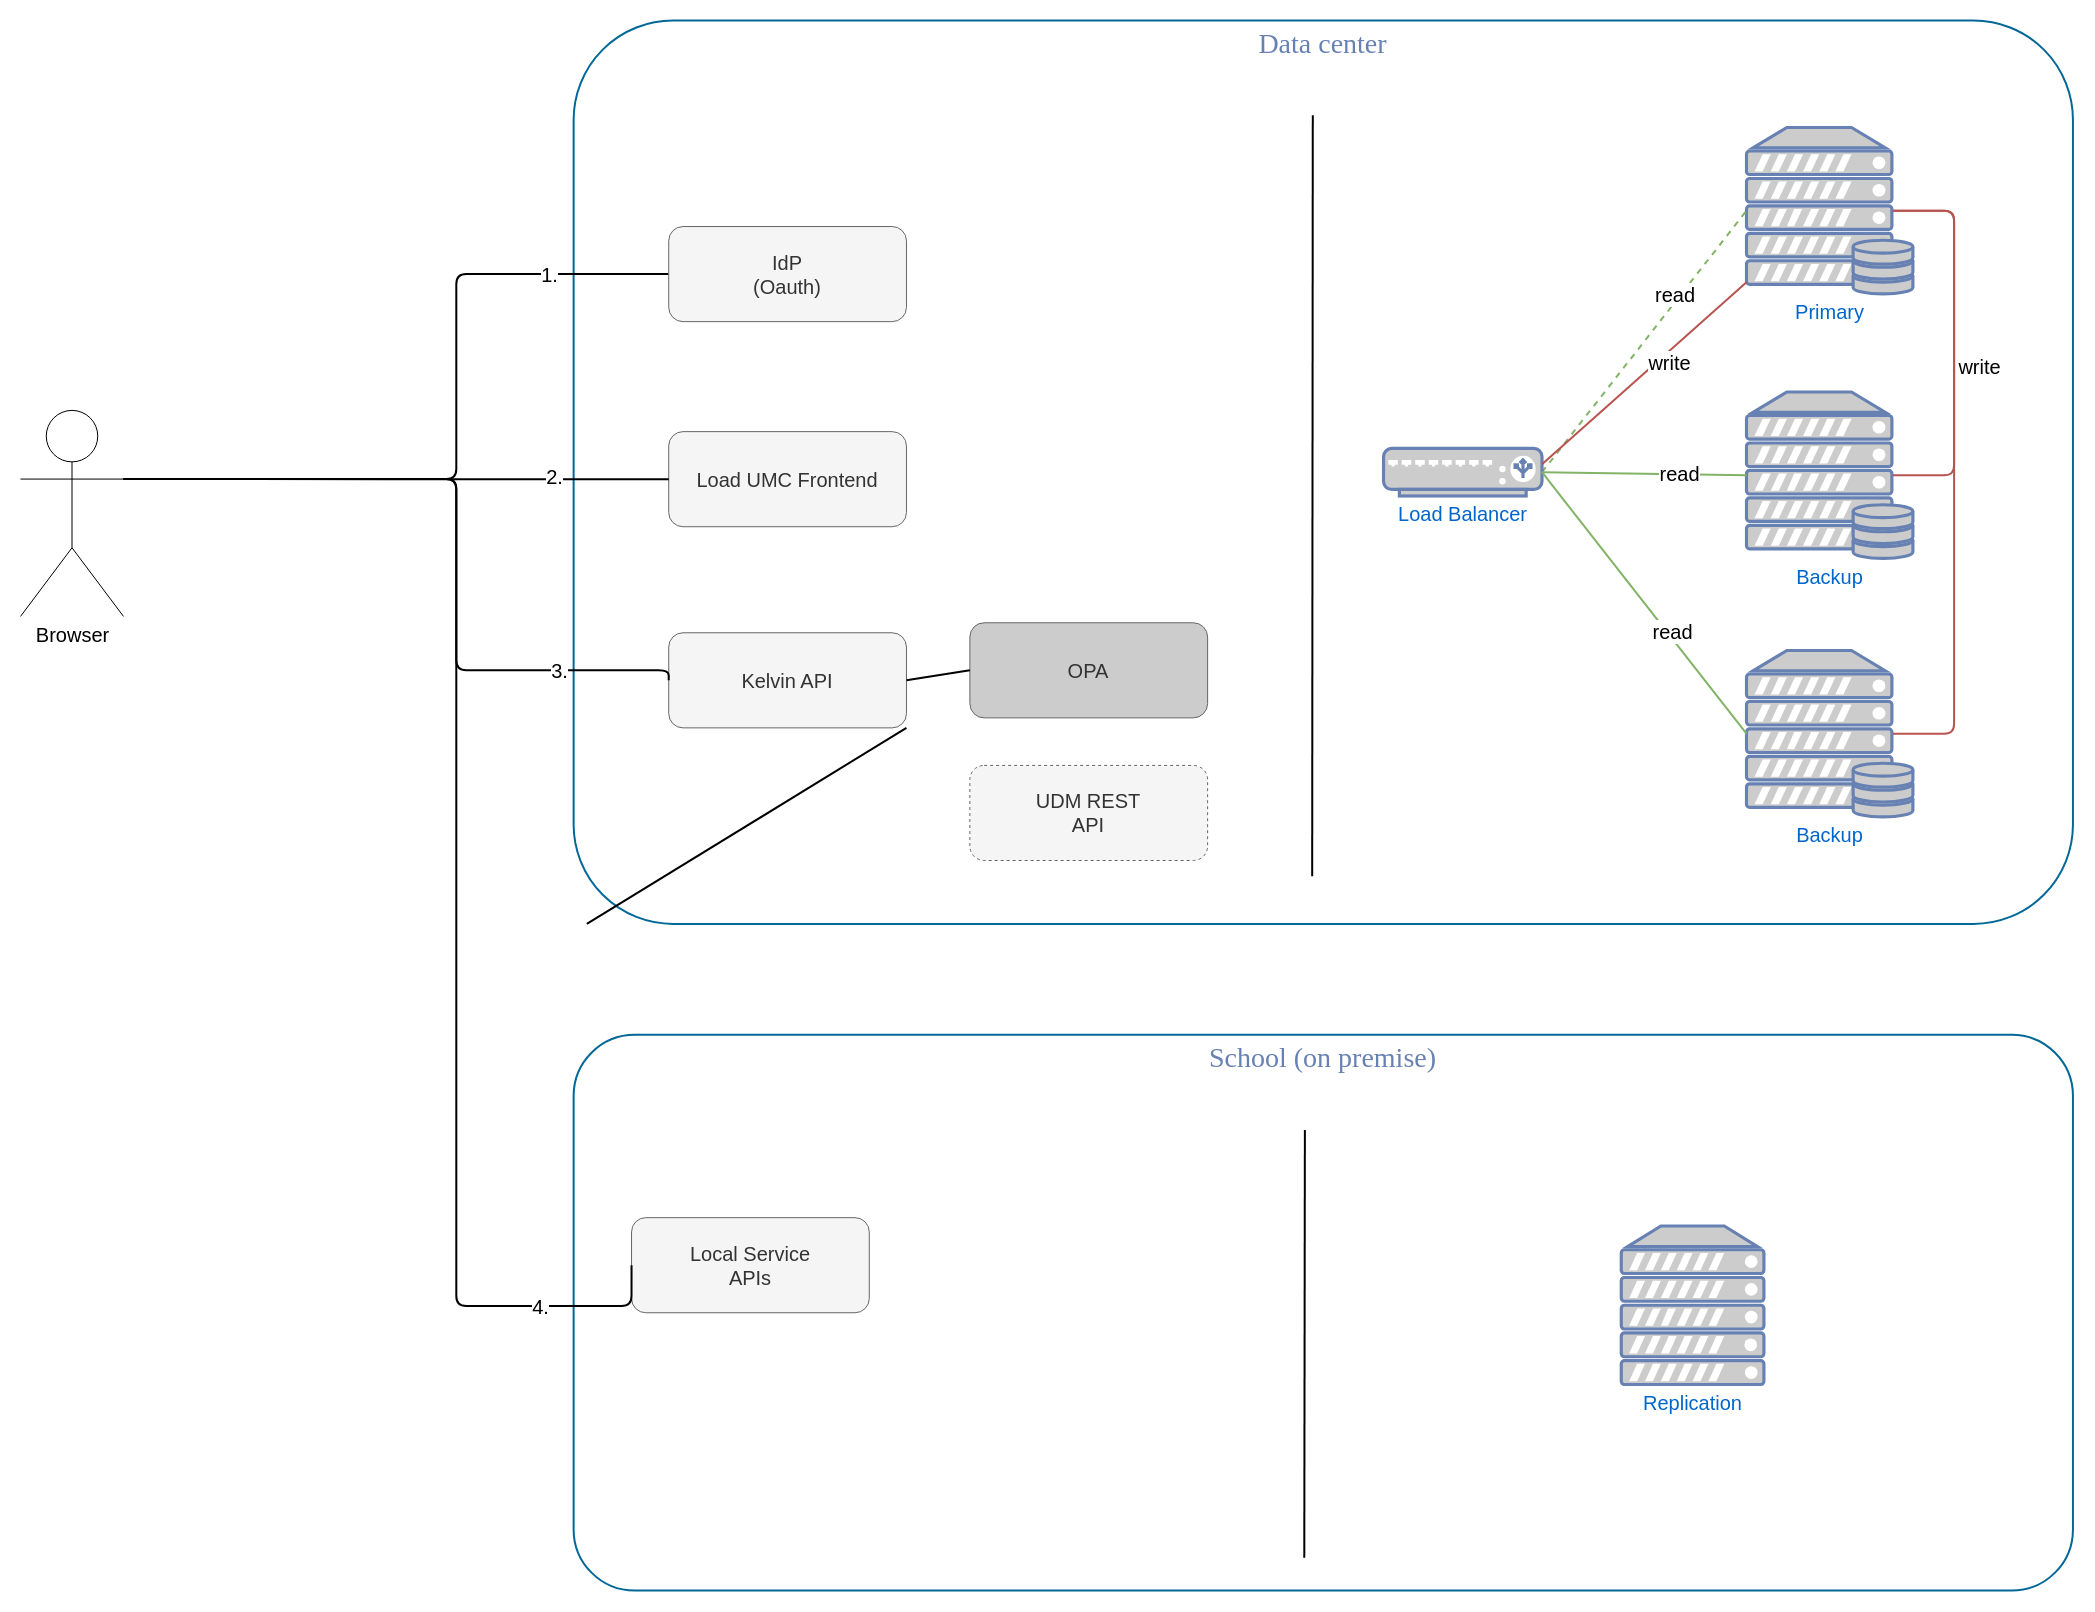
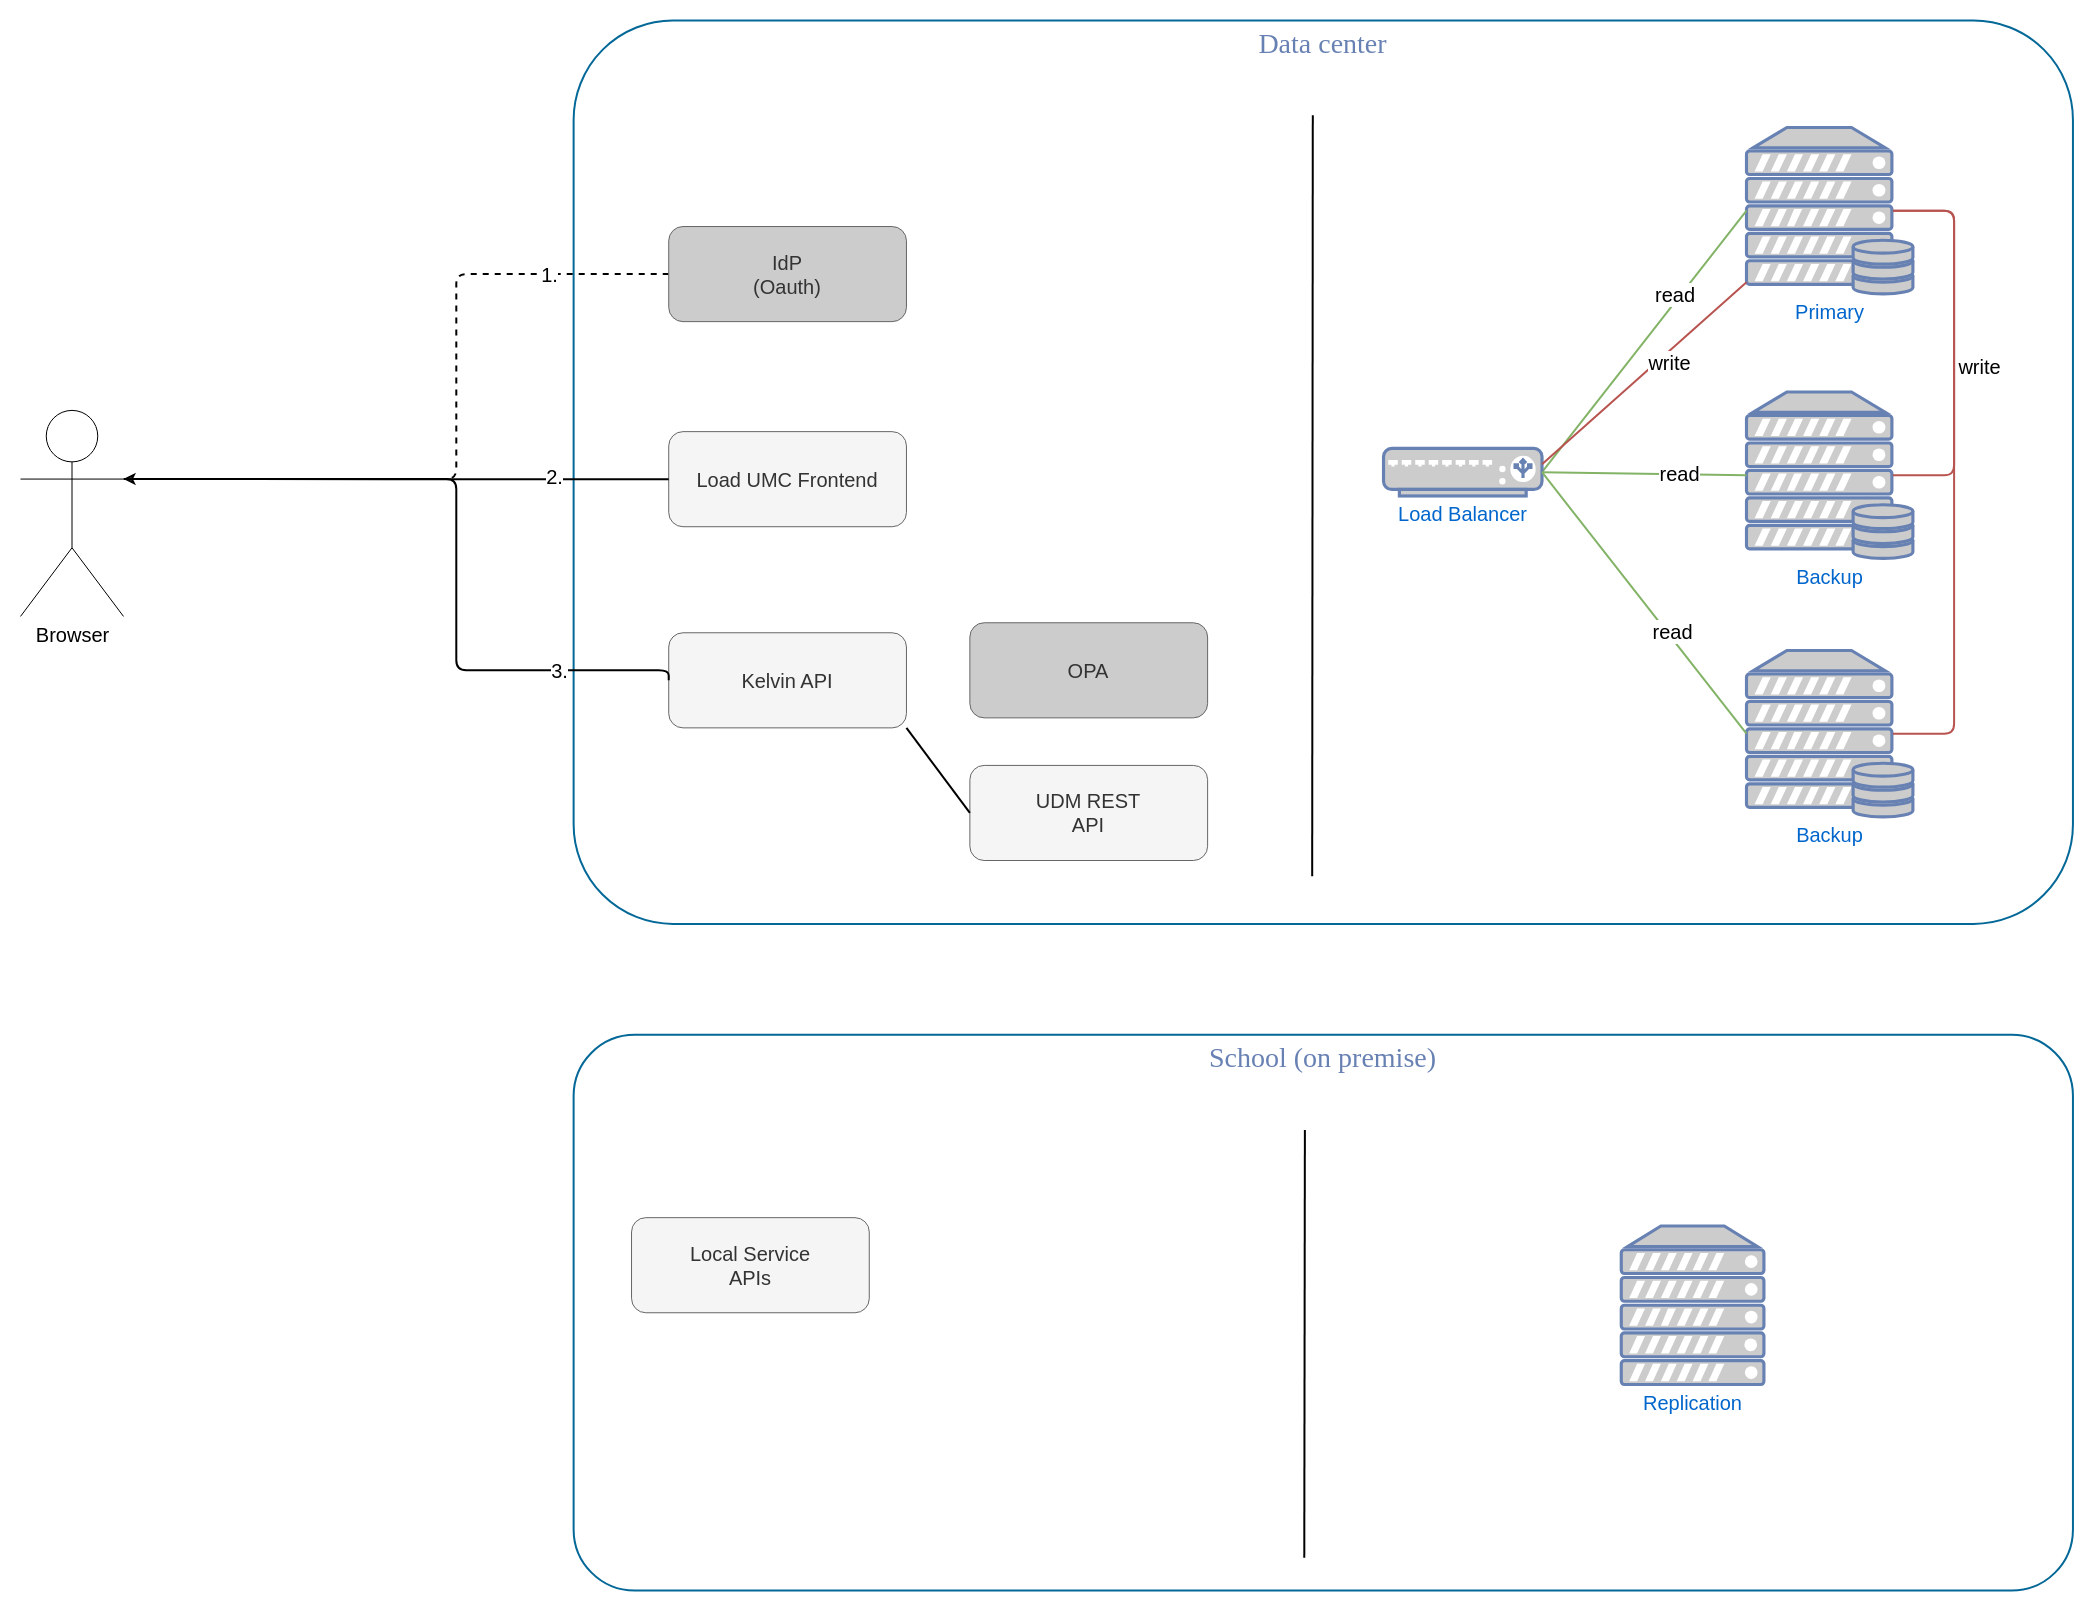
node "IdP (Oauth)": fillcolor #f5f5f5 -> #cccccc
edge "IdP (Oauth)" -- "Browser": style solid -> dashed
edge "Primary" -- "Load Balancer": style dashed -> solid
edge "Load UMC Frontend" -- "Browser": arrowhead none -> classic
edge "OPA" -- "Kelvin API": removed
node "UDM REST API": style dashed -> solid
edge "Data center" -- "Kelvin API": now "UDM REST API" -- "Kelvin API"
edge "Browser" -- "Local Service APIs": removed, label "4."
